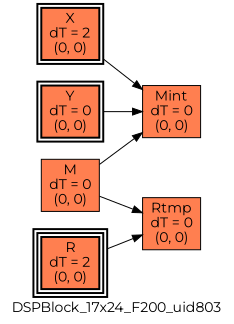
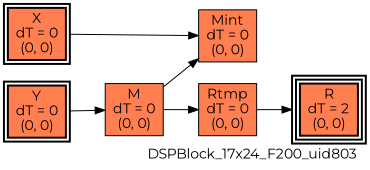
node "X dT = 2 (0, 0)": label "X dT = 2 (0, 0)" -> "X dT = 0 (0, 0)"
edge "Y dT = 0 (0, 0)" -> "Mint dT = 0 (0, 0)": now "Y dT = 0 (0, 0)" -> "M dT = 0 (0, 0)"
edge "R dT = 2 (0, 0)" -> "Rtmp dT = 0 (0, 0)": reversed
